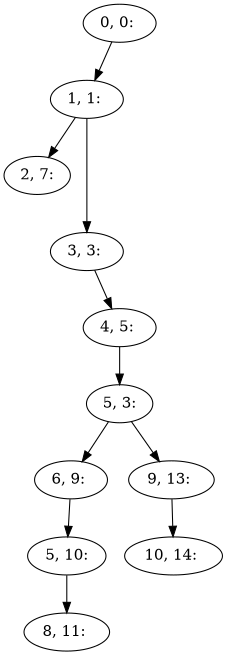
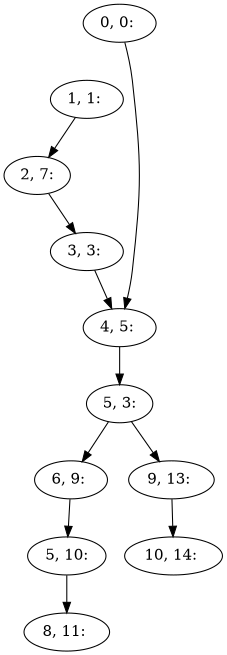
edge "0, 0:" -> "1, 1:": now "0, 0:" -> "4, 5:"
edge "1, 1:" -> "3, 3:": now "2, 7:" -> "3, 3:"
